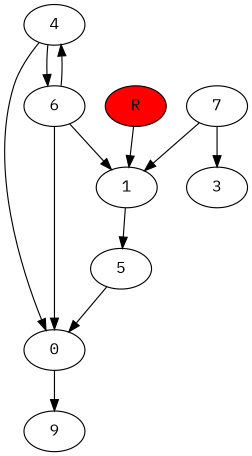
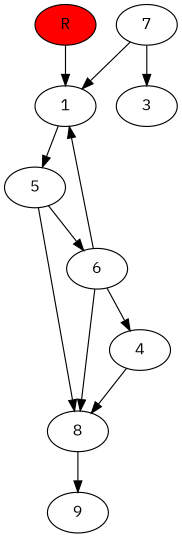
edge "4" -> "6": now "5" -> "6"
node "0": label "0" -> "8"
